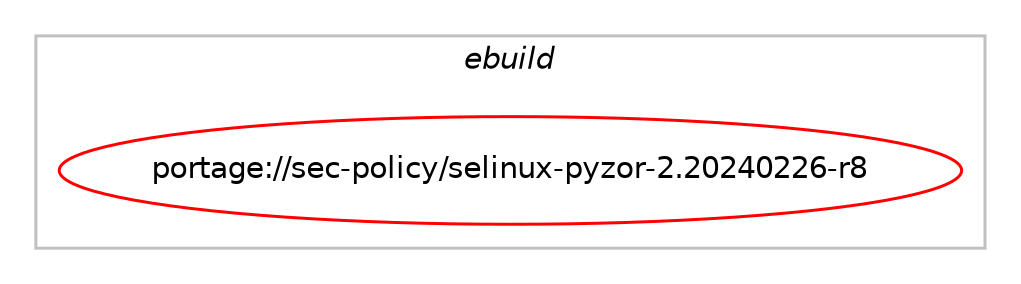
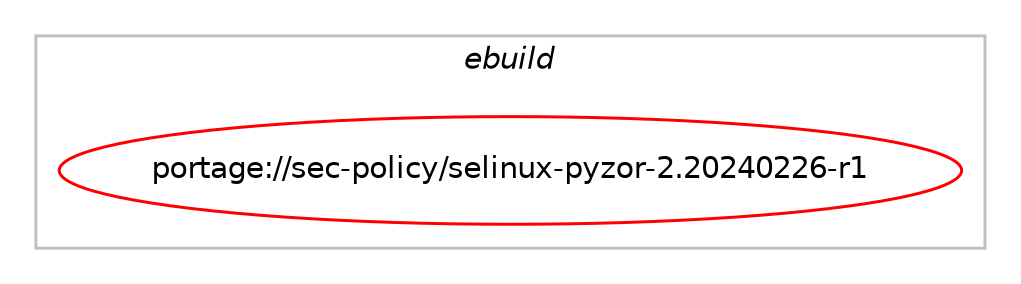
node "portage://sec-policy/selinux-pyzor-2.20240226-r8": label "portage://sec-policy/selinux-pyzor-2.20240226-r8" -> "portage://sec-policy/selinux-pyzor-2.20240226-r1"
